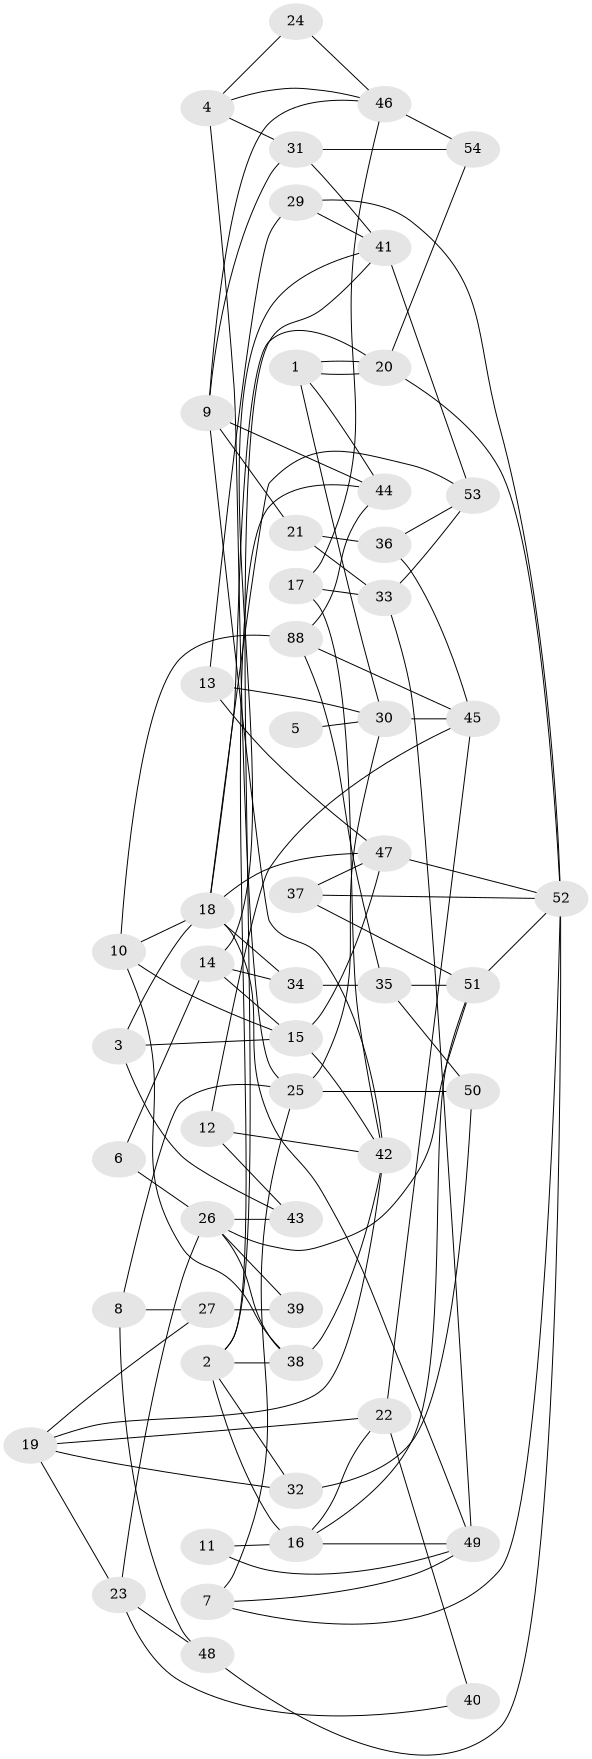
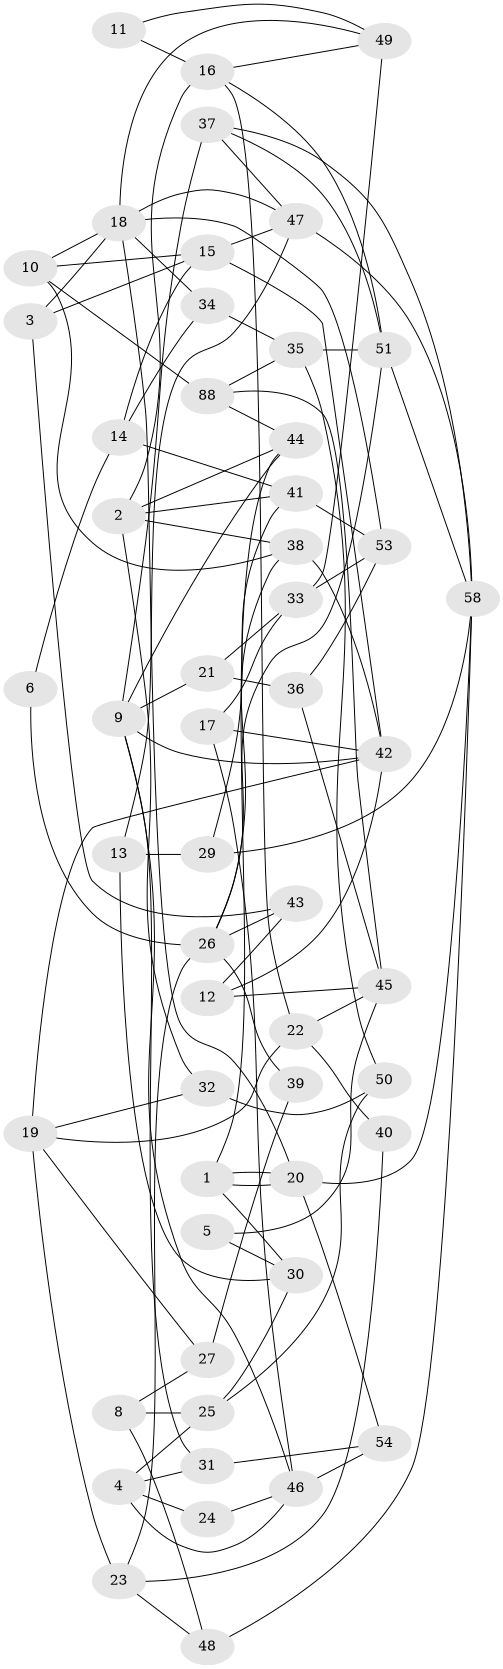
edge "31" -- "41": removed
edge "37" -- "9": added
edge "30" -- "45": now "5" -- "45"
node "52": label "52" -> "58"
node "7": removed
